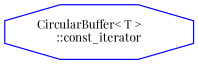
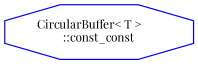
node "CircularBuffer< T > ::const_iterator": label "CircularBuffer< T > ::const_iterator" -> "CircularBuffer< T > ::const_const"
